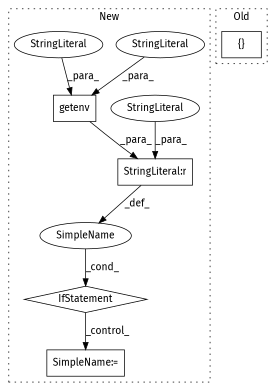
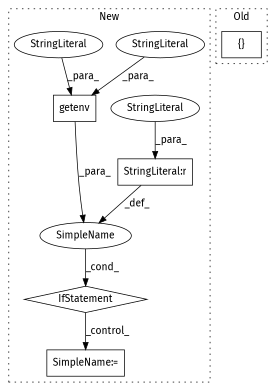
edge "getenv" -> "StringLiteral:r": now "getenv" -> "SimpleName"
